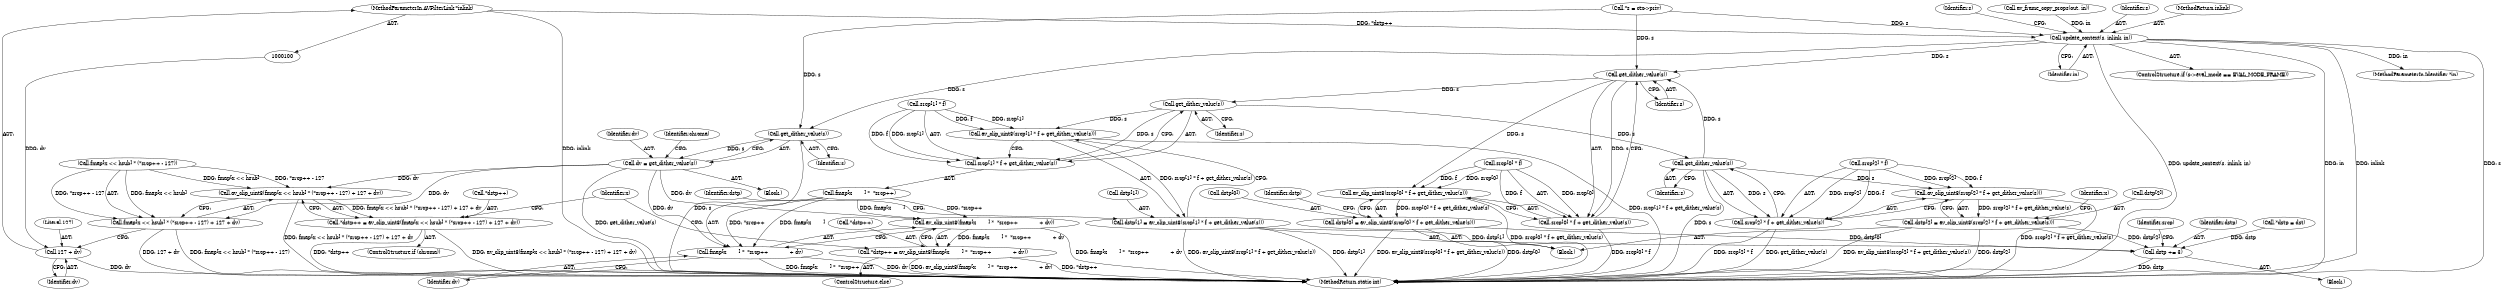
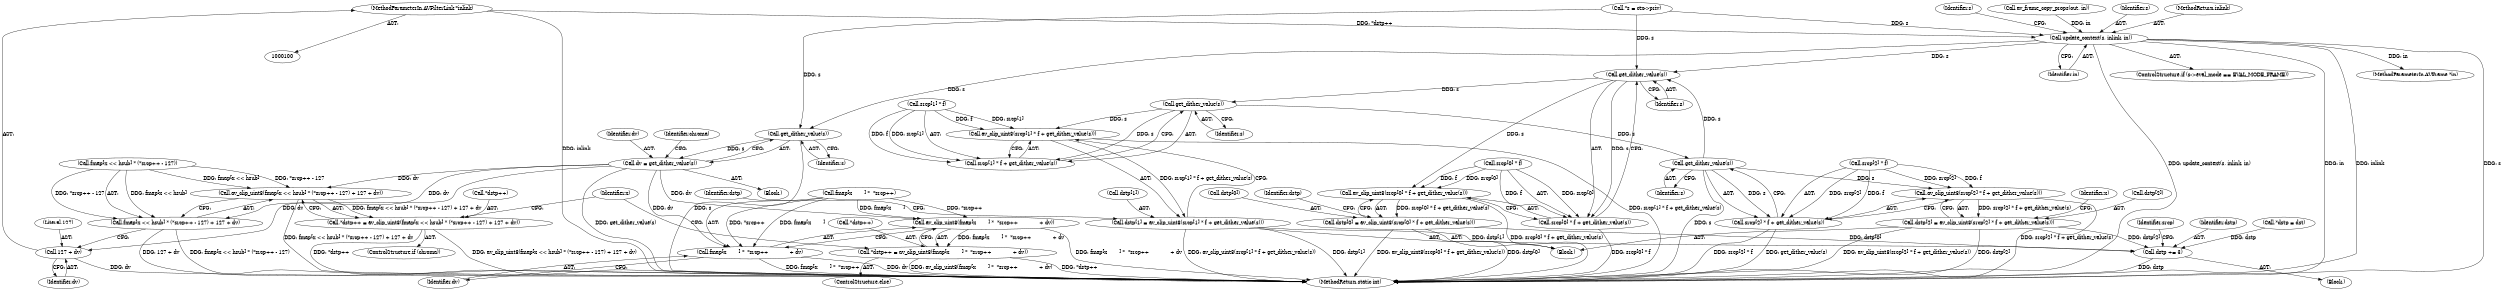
edge "1000100" -> "(Call,127 + dv)": now "(Call,dv = get_dither_value(s))" -> "(Call,127 + dv)"
node "(MethodParameterIn,Identifier *in)": label "(MethodParameterIn,Identifier *in)" -> "(MethodParameterIn,AVFrame *in)"
edge "(Call,srcp[1] * f + get_dither_value(s))" -> "(Call,fmap[x        ] *  *srcp++)": now "(Call,srcp[1] * f + get_dither_value(s))" -> "(Call,av_clip_uint8(srcp[1] * f + get_dither_value(s)))"
